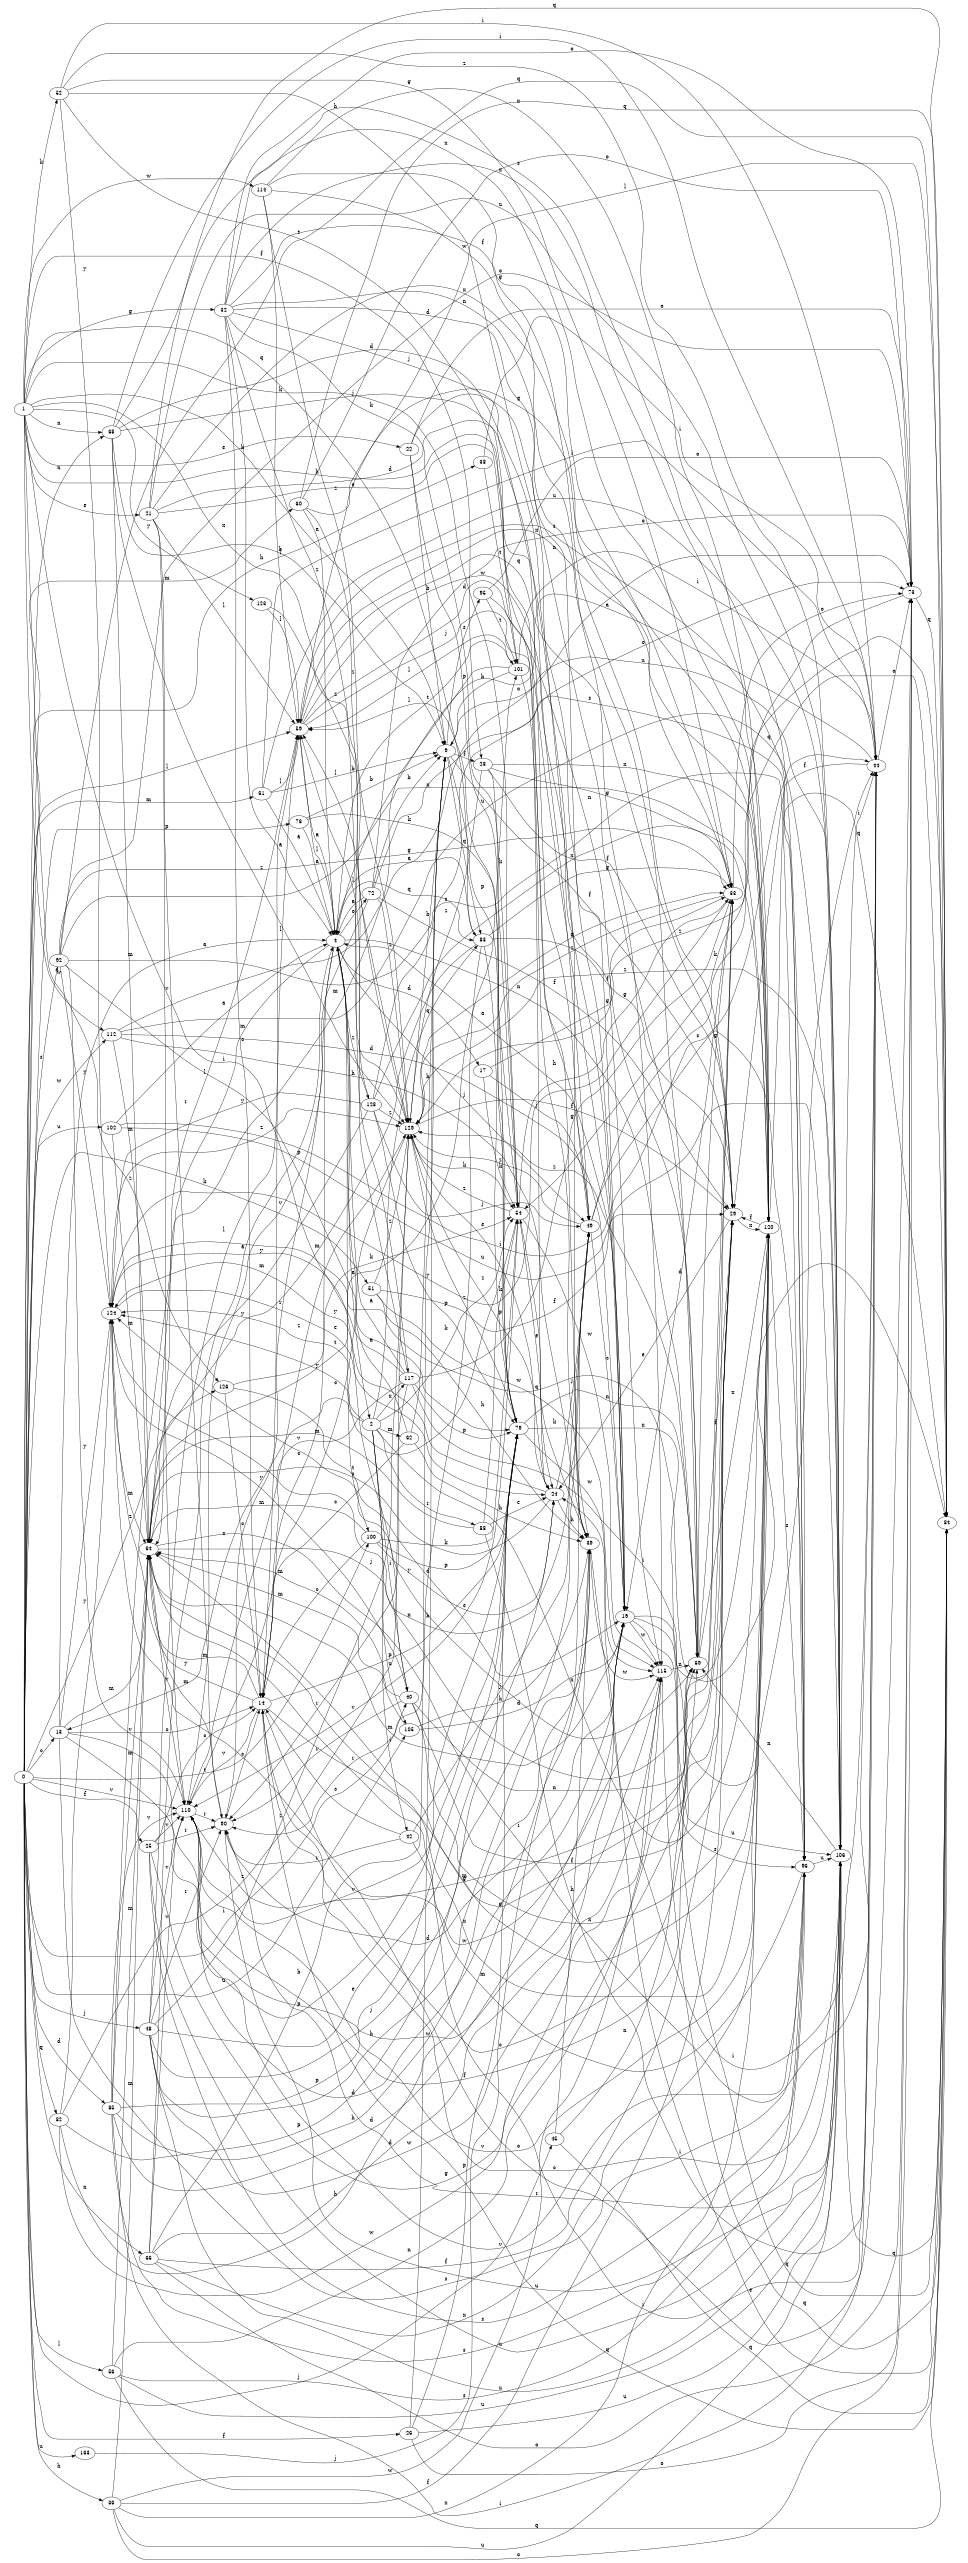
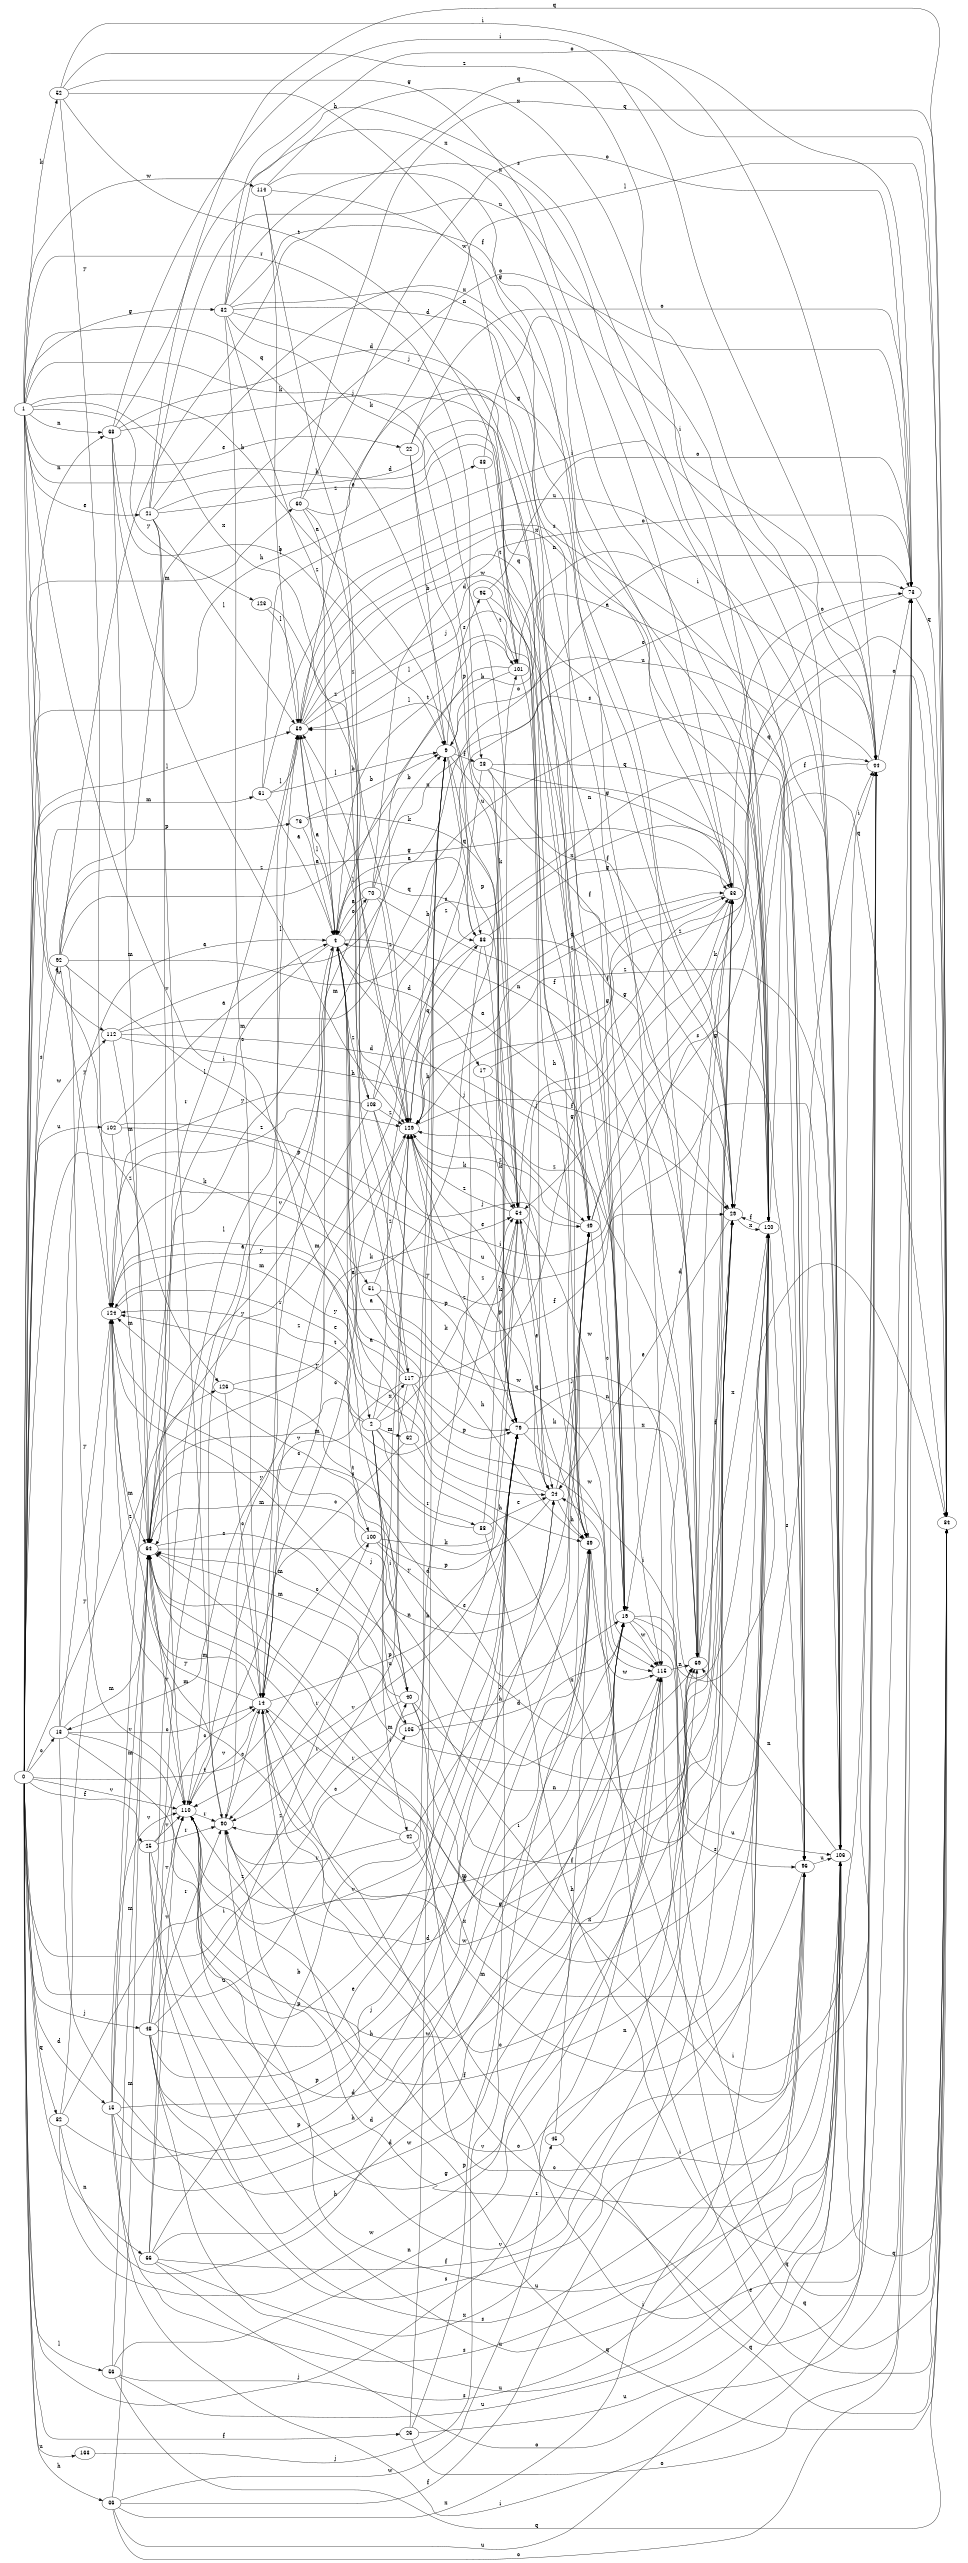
edge "1" -> "28": label "f" -> "r"
edge "32" -> "4": removed, label "a"
edge "28" -> "120": label "x" -> "q"
node "72": label "72" -> "70"
node "128": label "128" -> "108"
node "85": label "85" -> "15"
